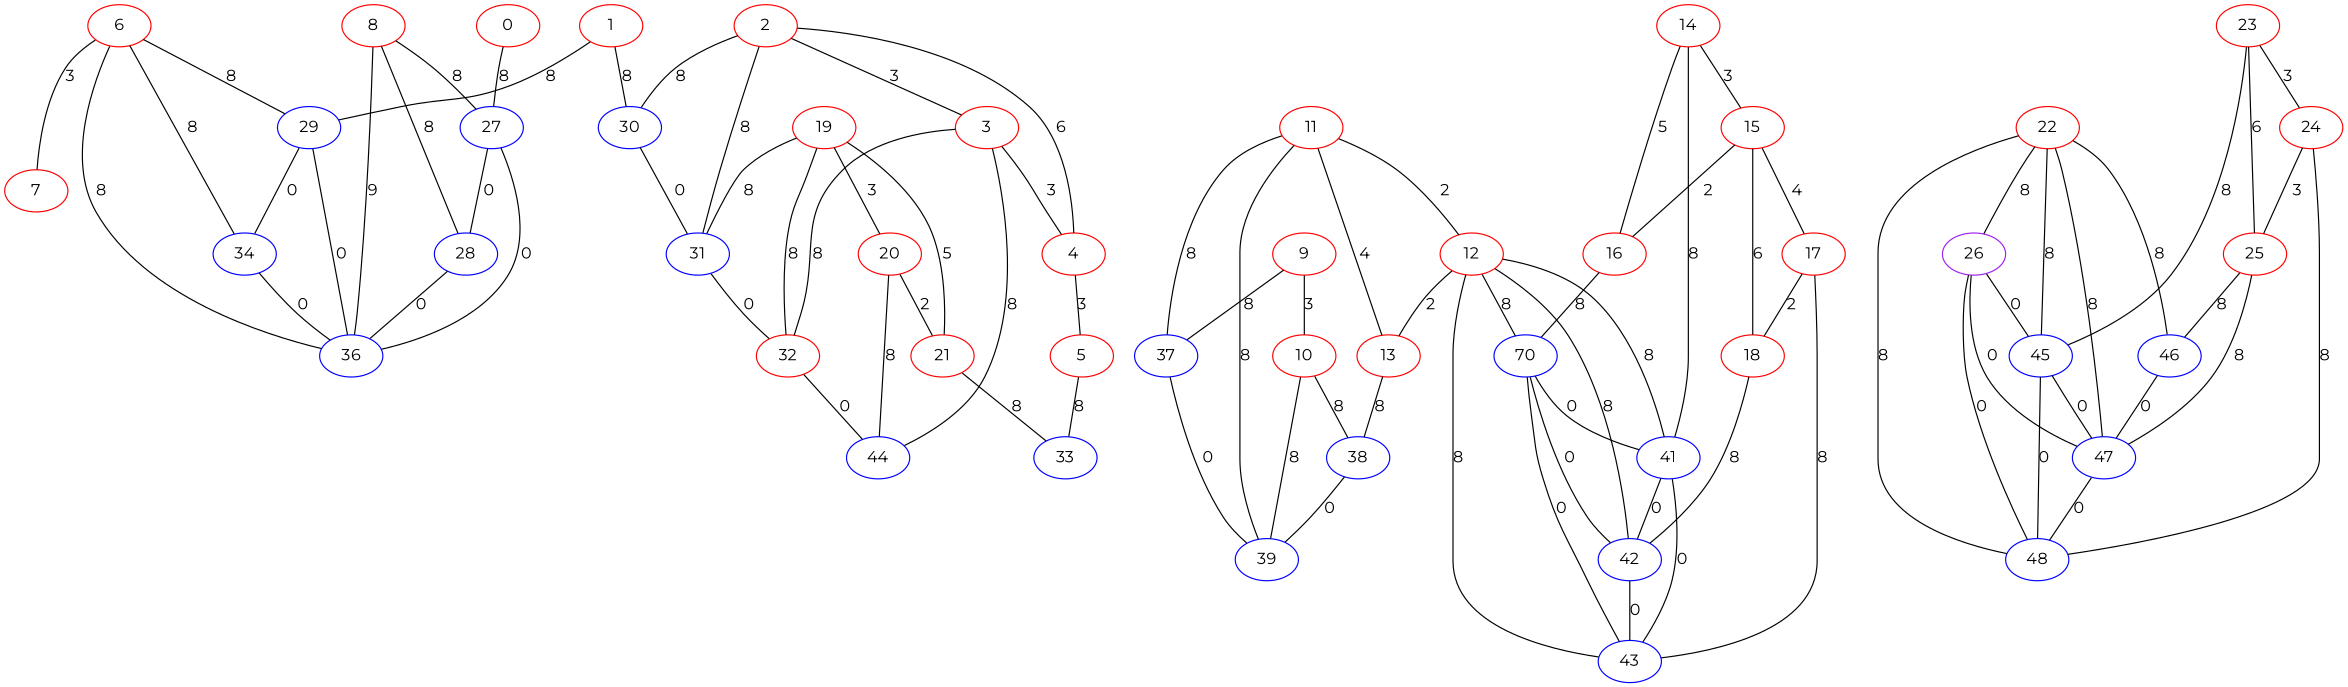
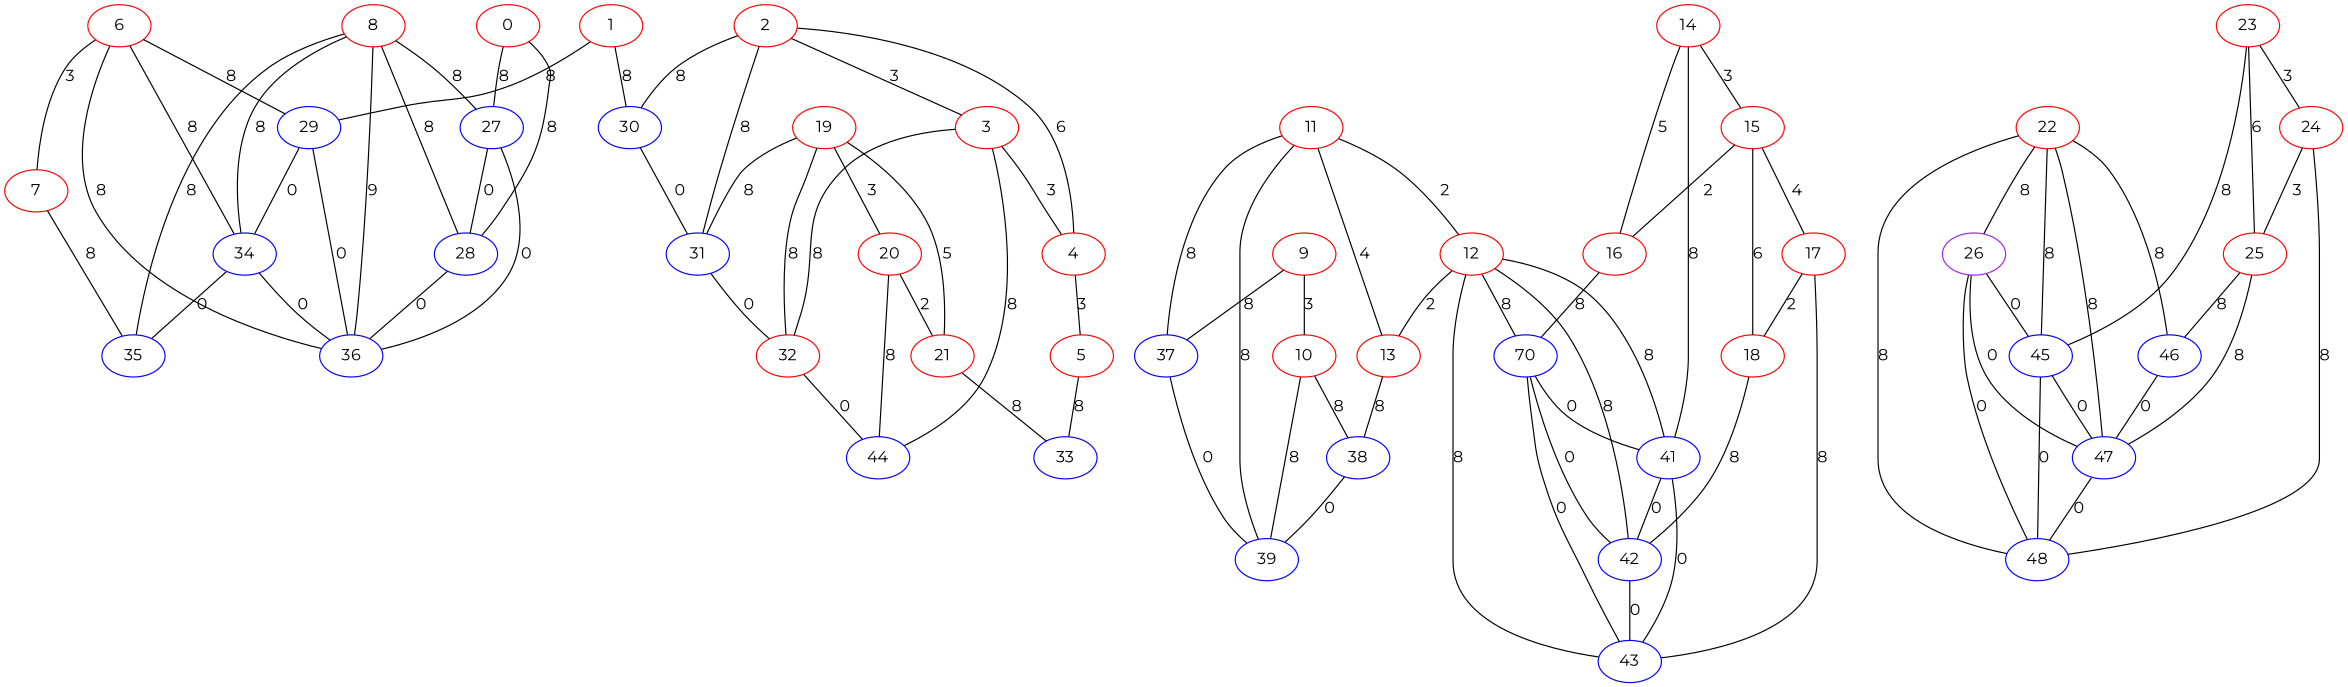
edge "8" -- "34": added, label "8"
edge "0" -- "28": added, label "8"
node "35": added
